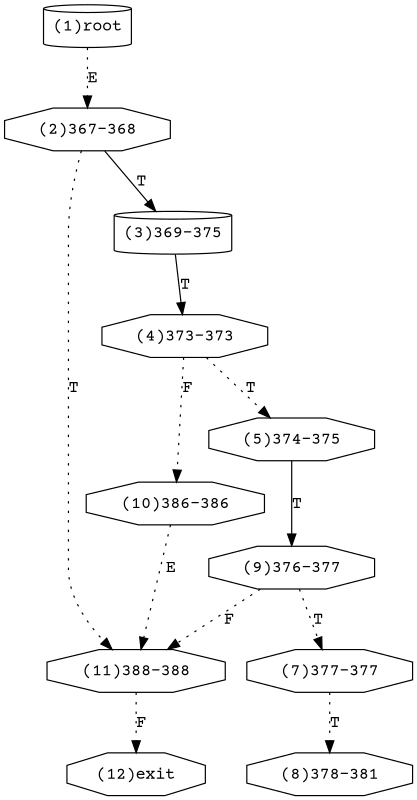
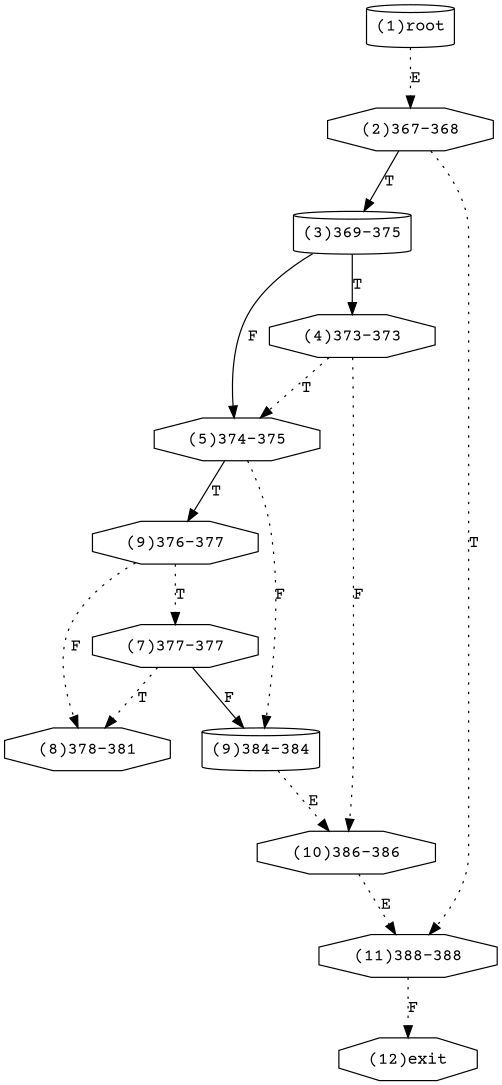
edge "(3)369-375" -> "(5)374-375": added, label "F"
edge "(9)376-377" -> "(11)388-388": now "(9)376-377" -> "(8)378-381"
node "(9)384-384": added
